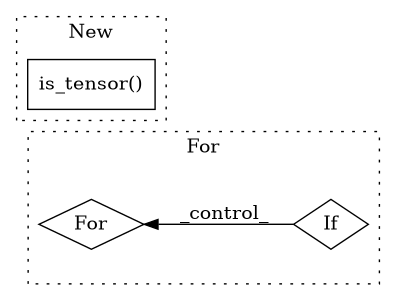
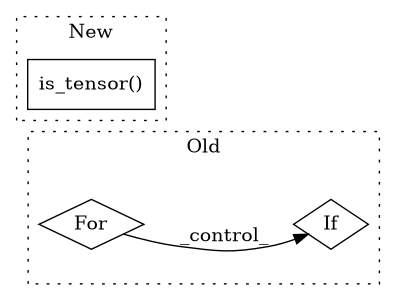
cluster "For": label "For" -> "Old"
edge "If" -> "For": reversed
